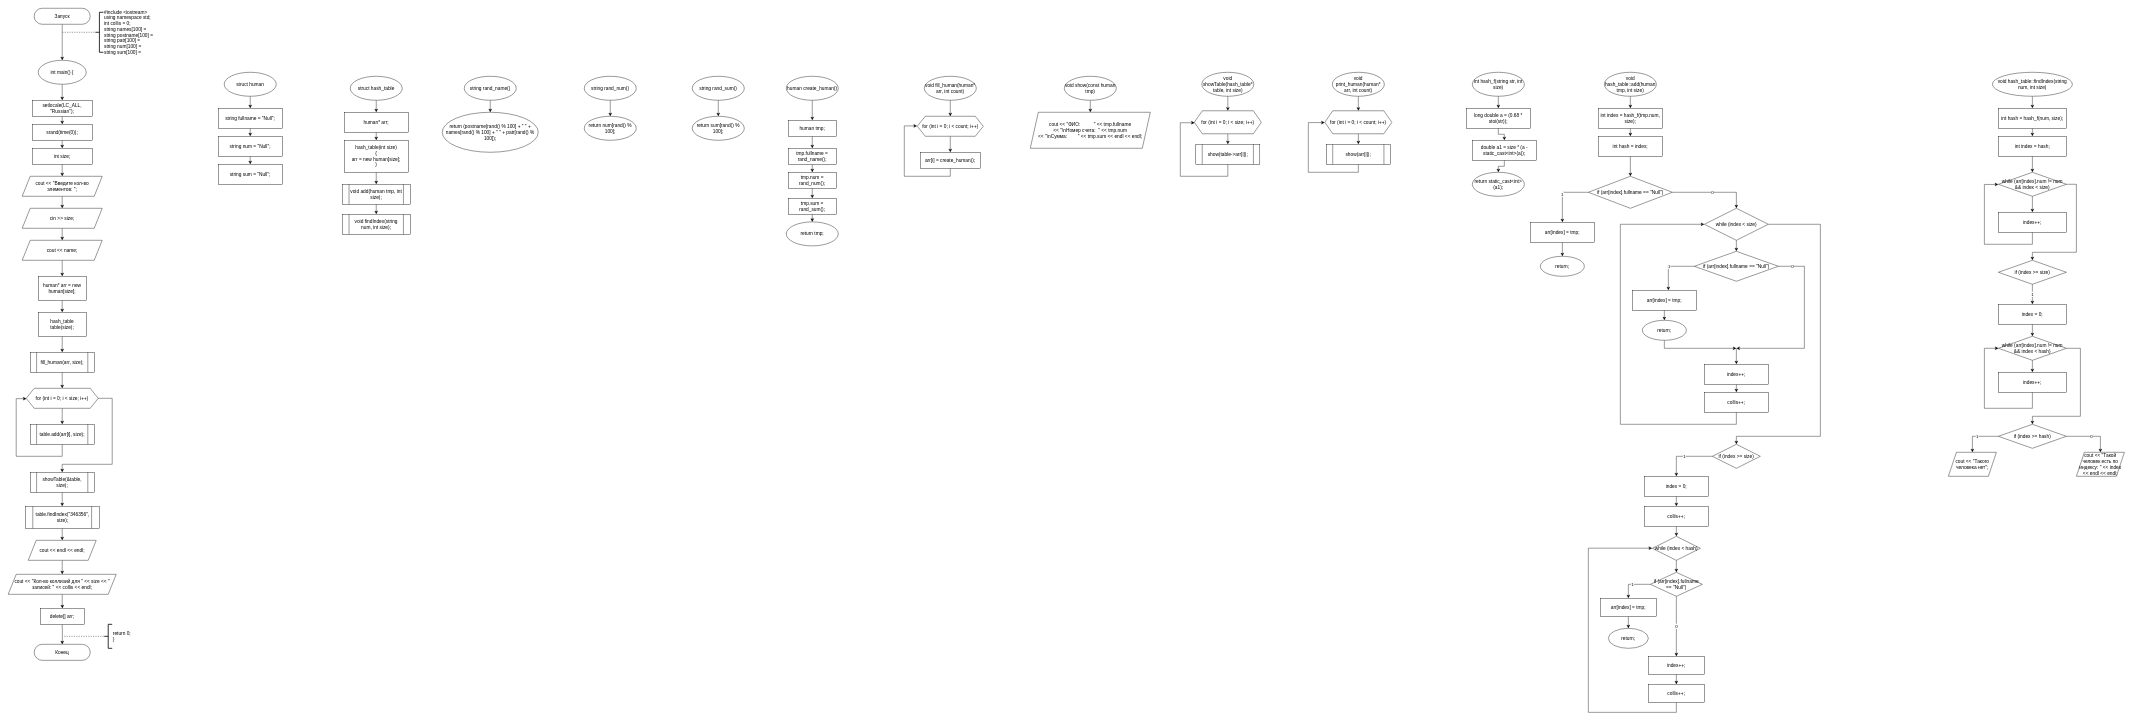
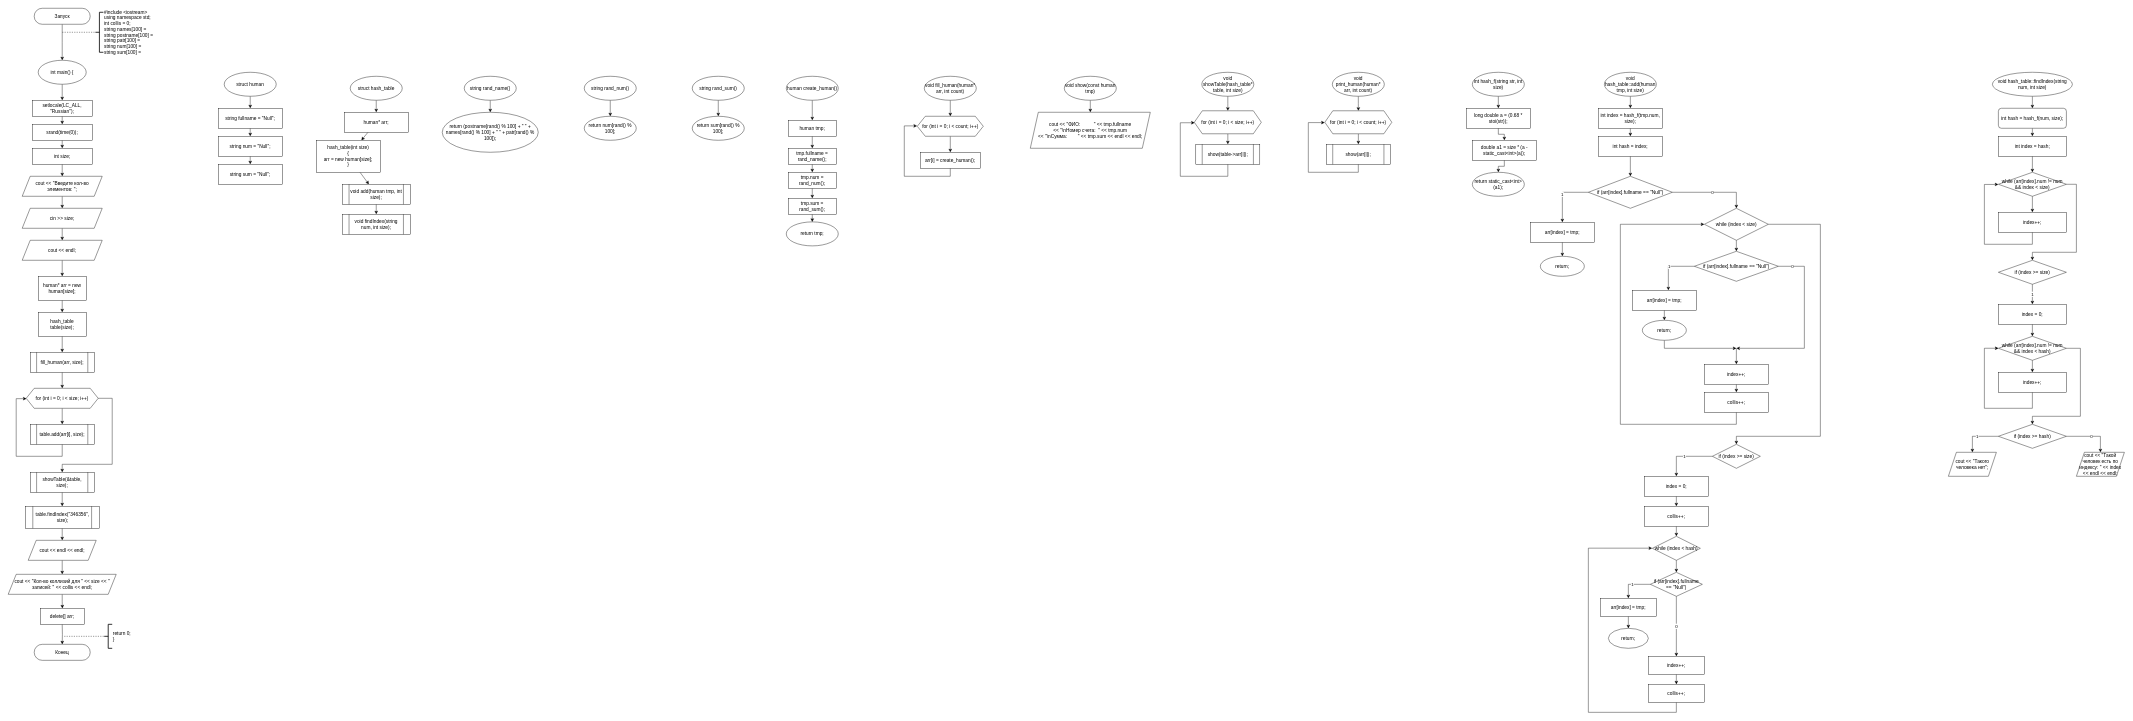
node "int hash = hash_f(num, size);": shape rectangle -> rounded rectangle
node "hash_table(int size) { arr = new human[size]; }": moved (376, 156) -> (348, 156)
node "cout << name;": label "cout << name;" -> "cout << endl;"
